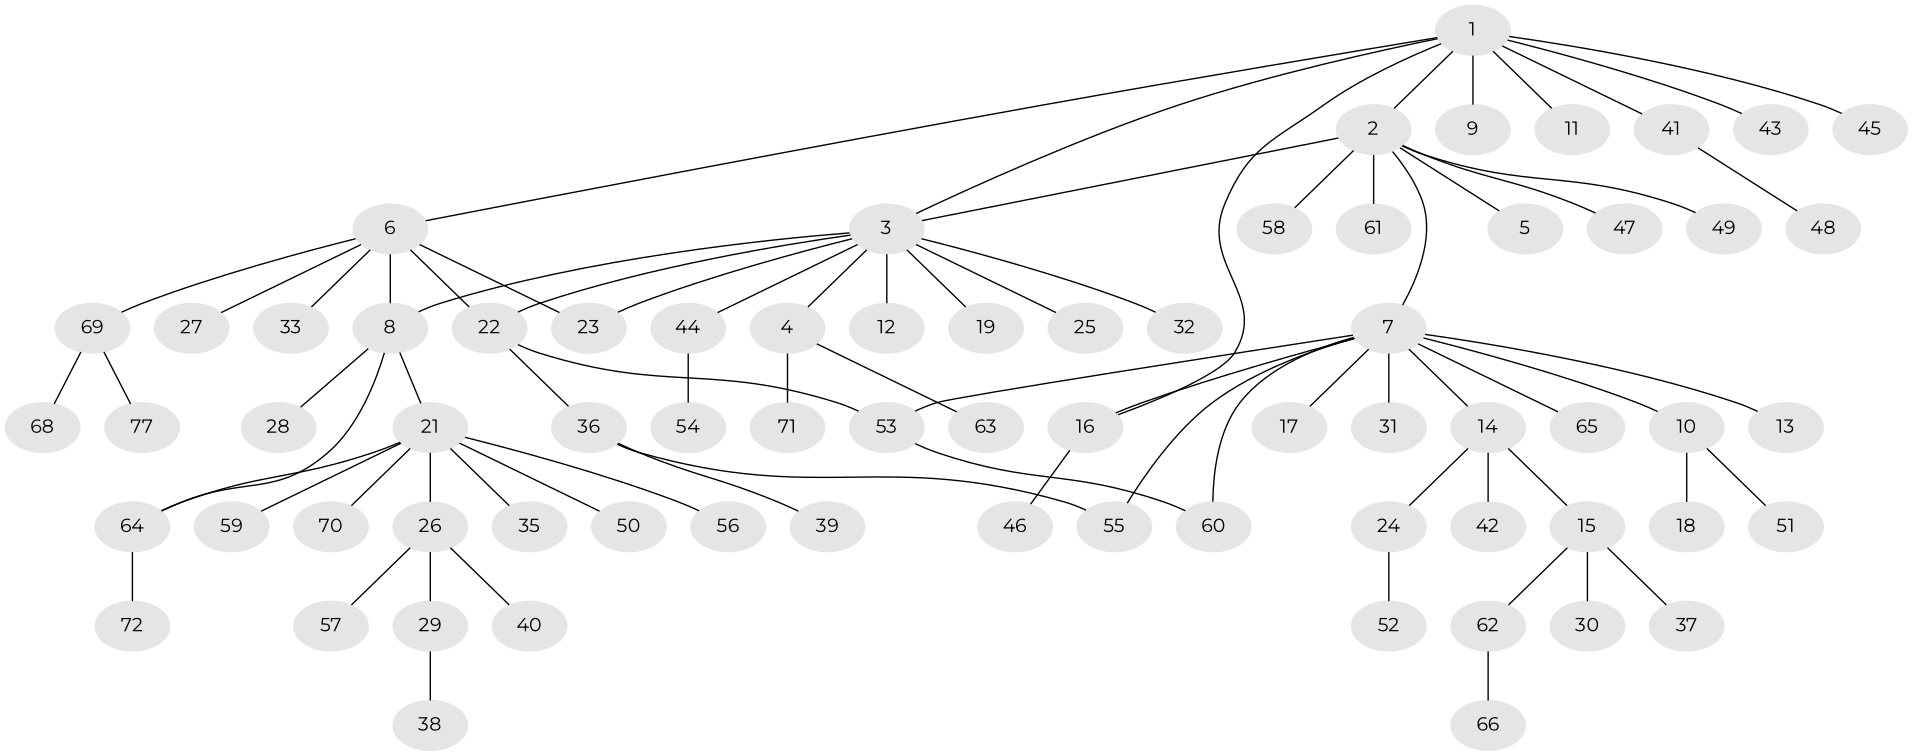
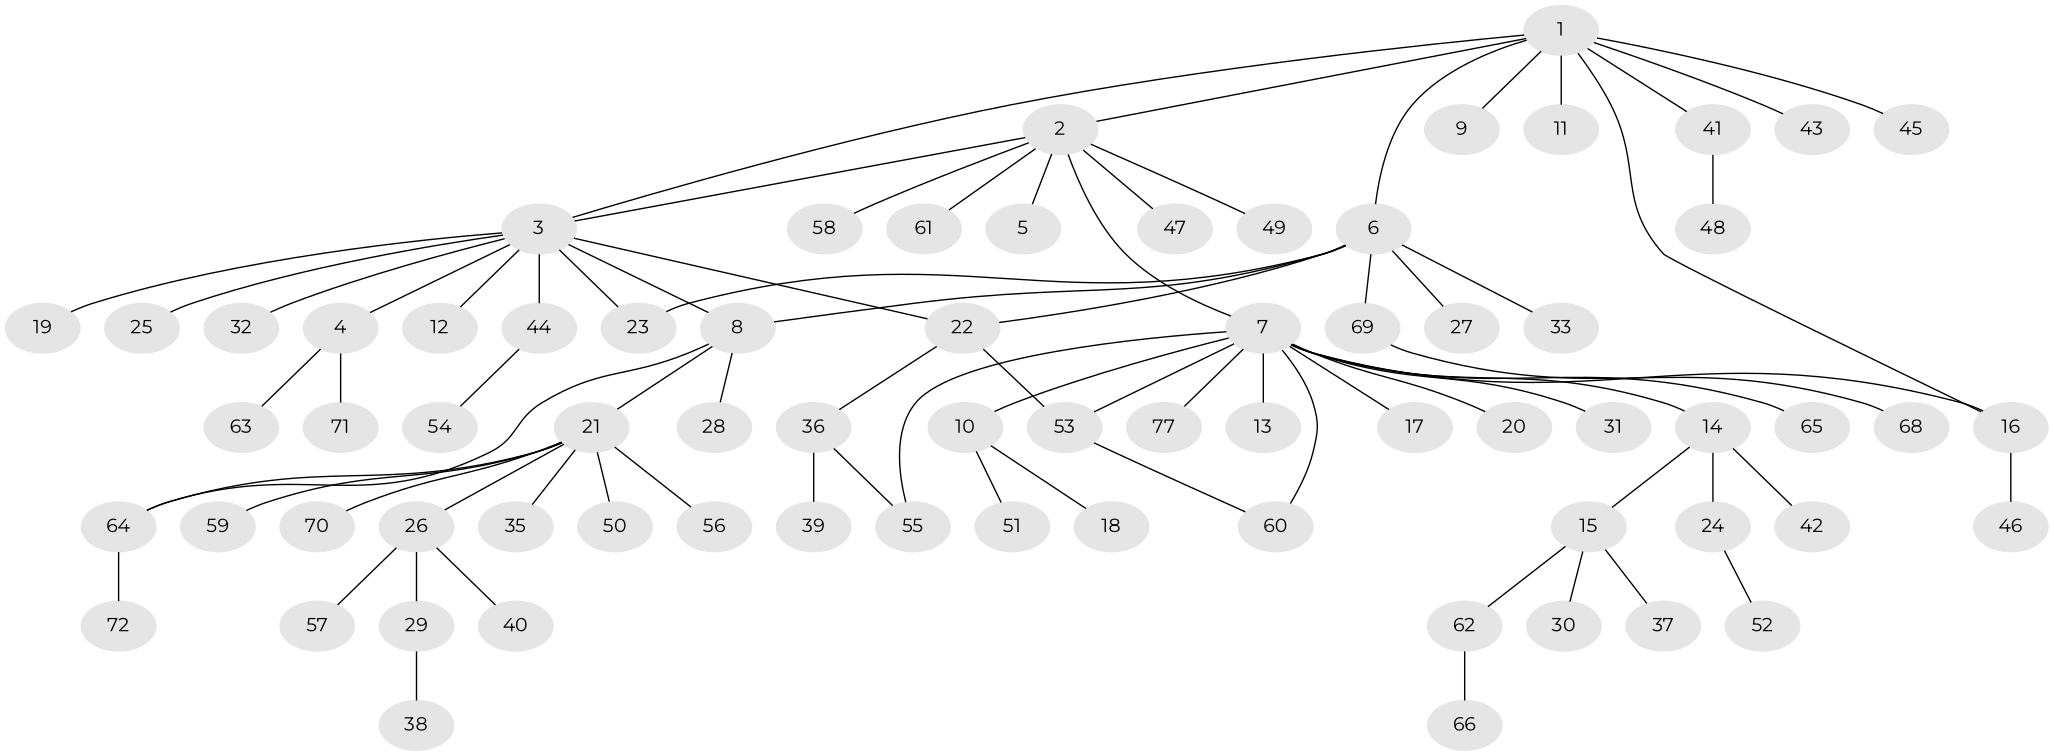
edge "69" -- "77": now "7" -- "77"
node "20": added
